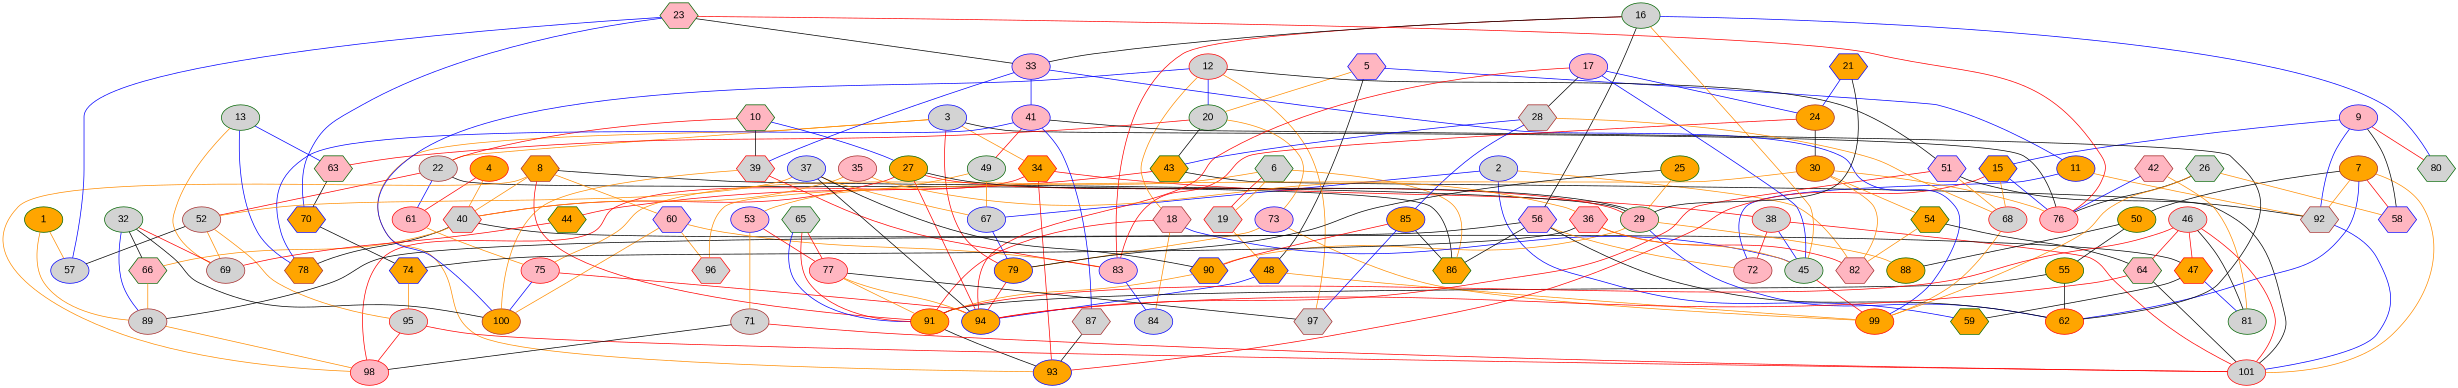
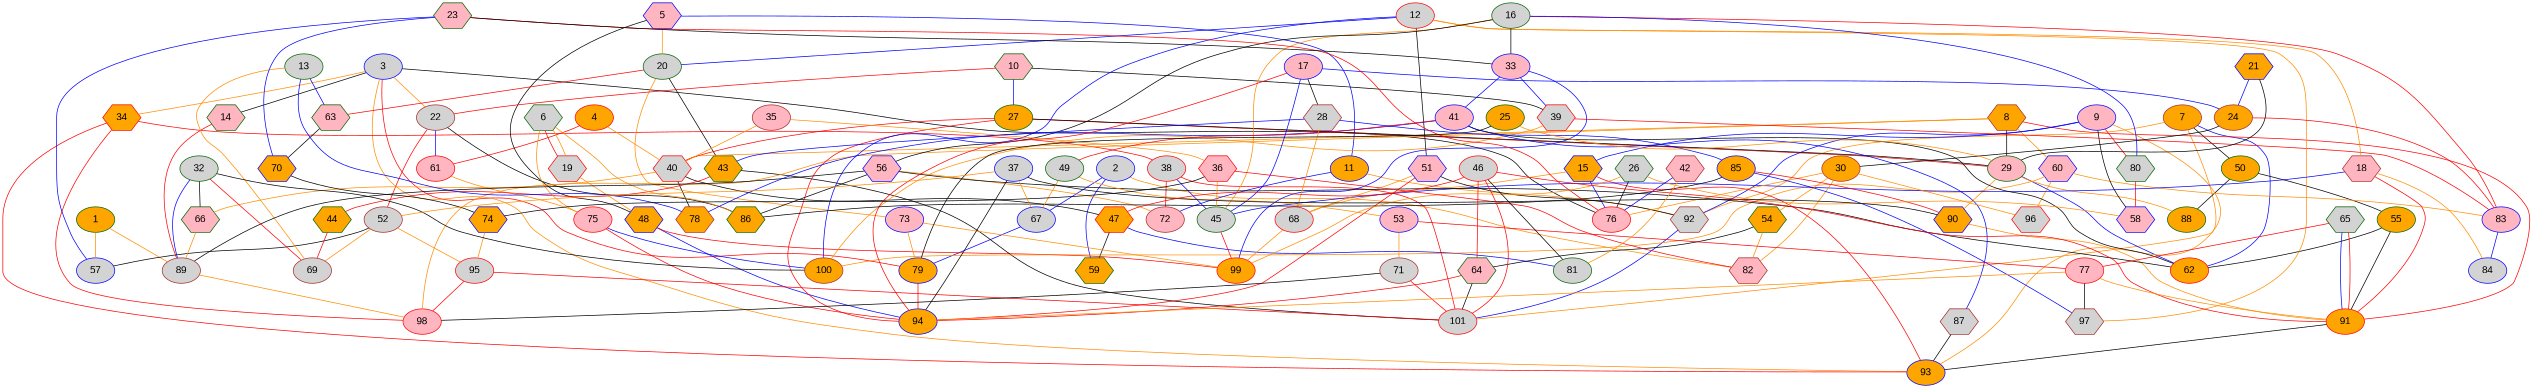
node "14": added
edge "7" -- "58": now "80" -- "58"
edge "9" -- "93": added
edge "48" -- "99": color darkorange -> red
